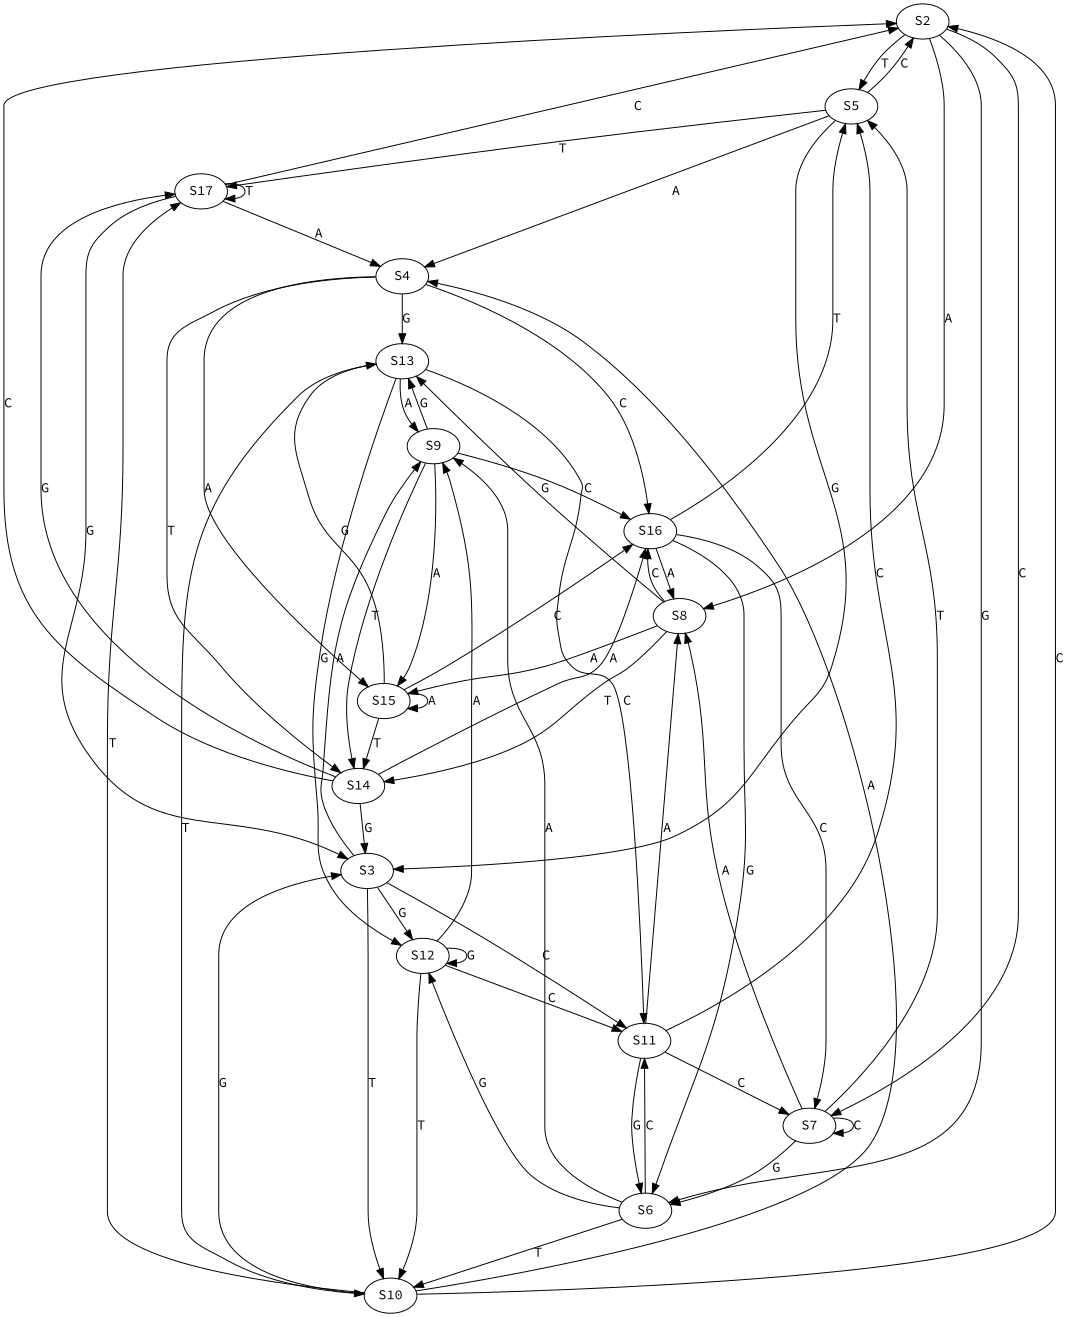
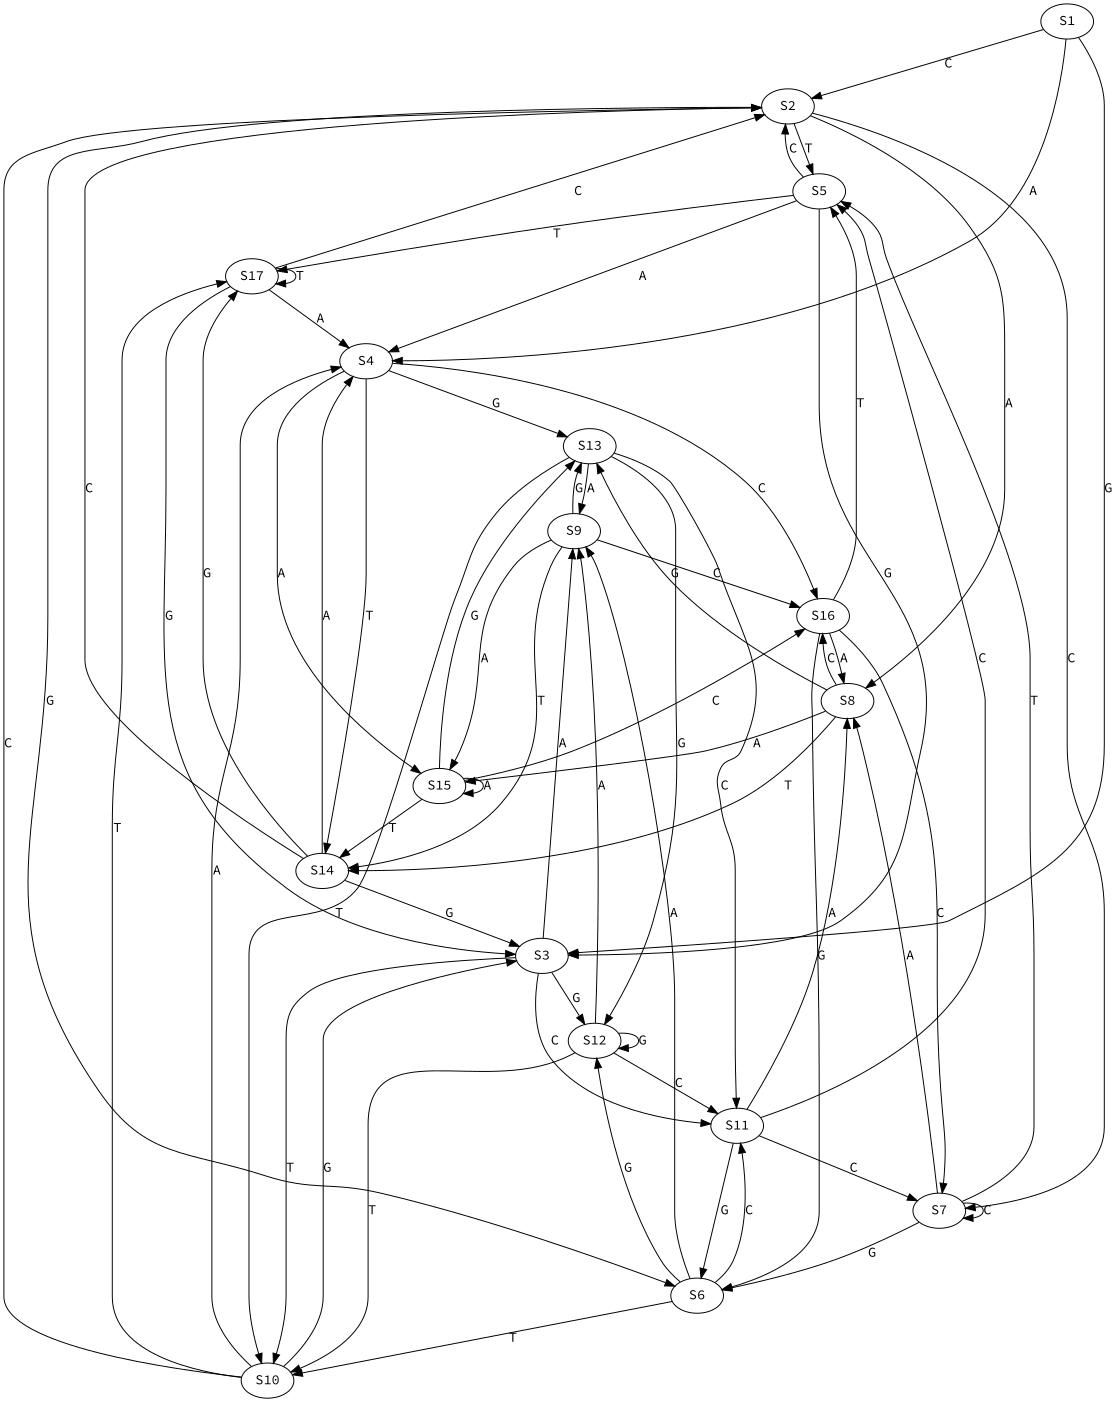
node "S1": added
edge "S14" -> "S16": now "S14" -> "S4"
